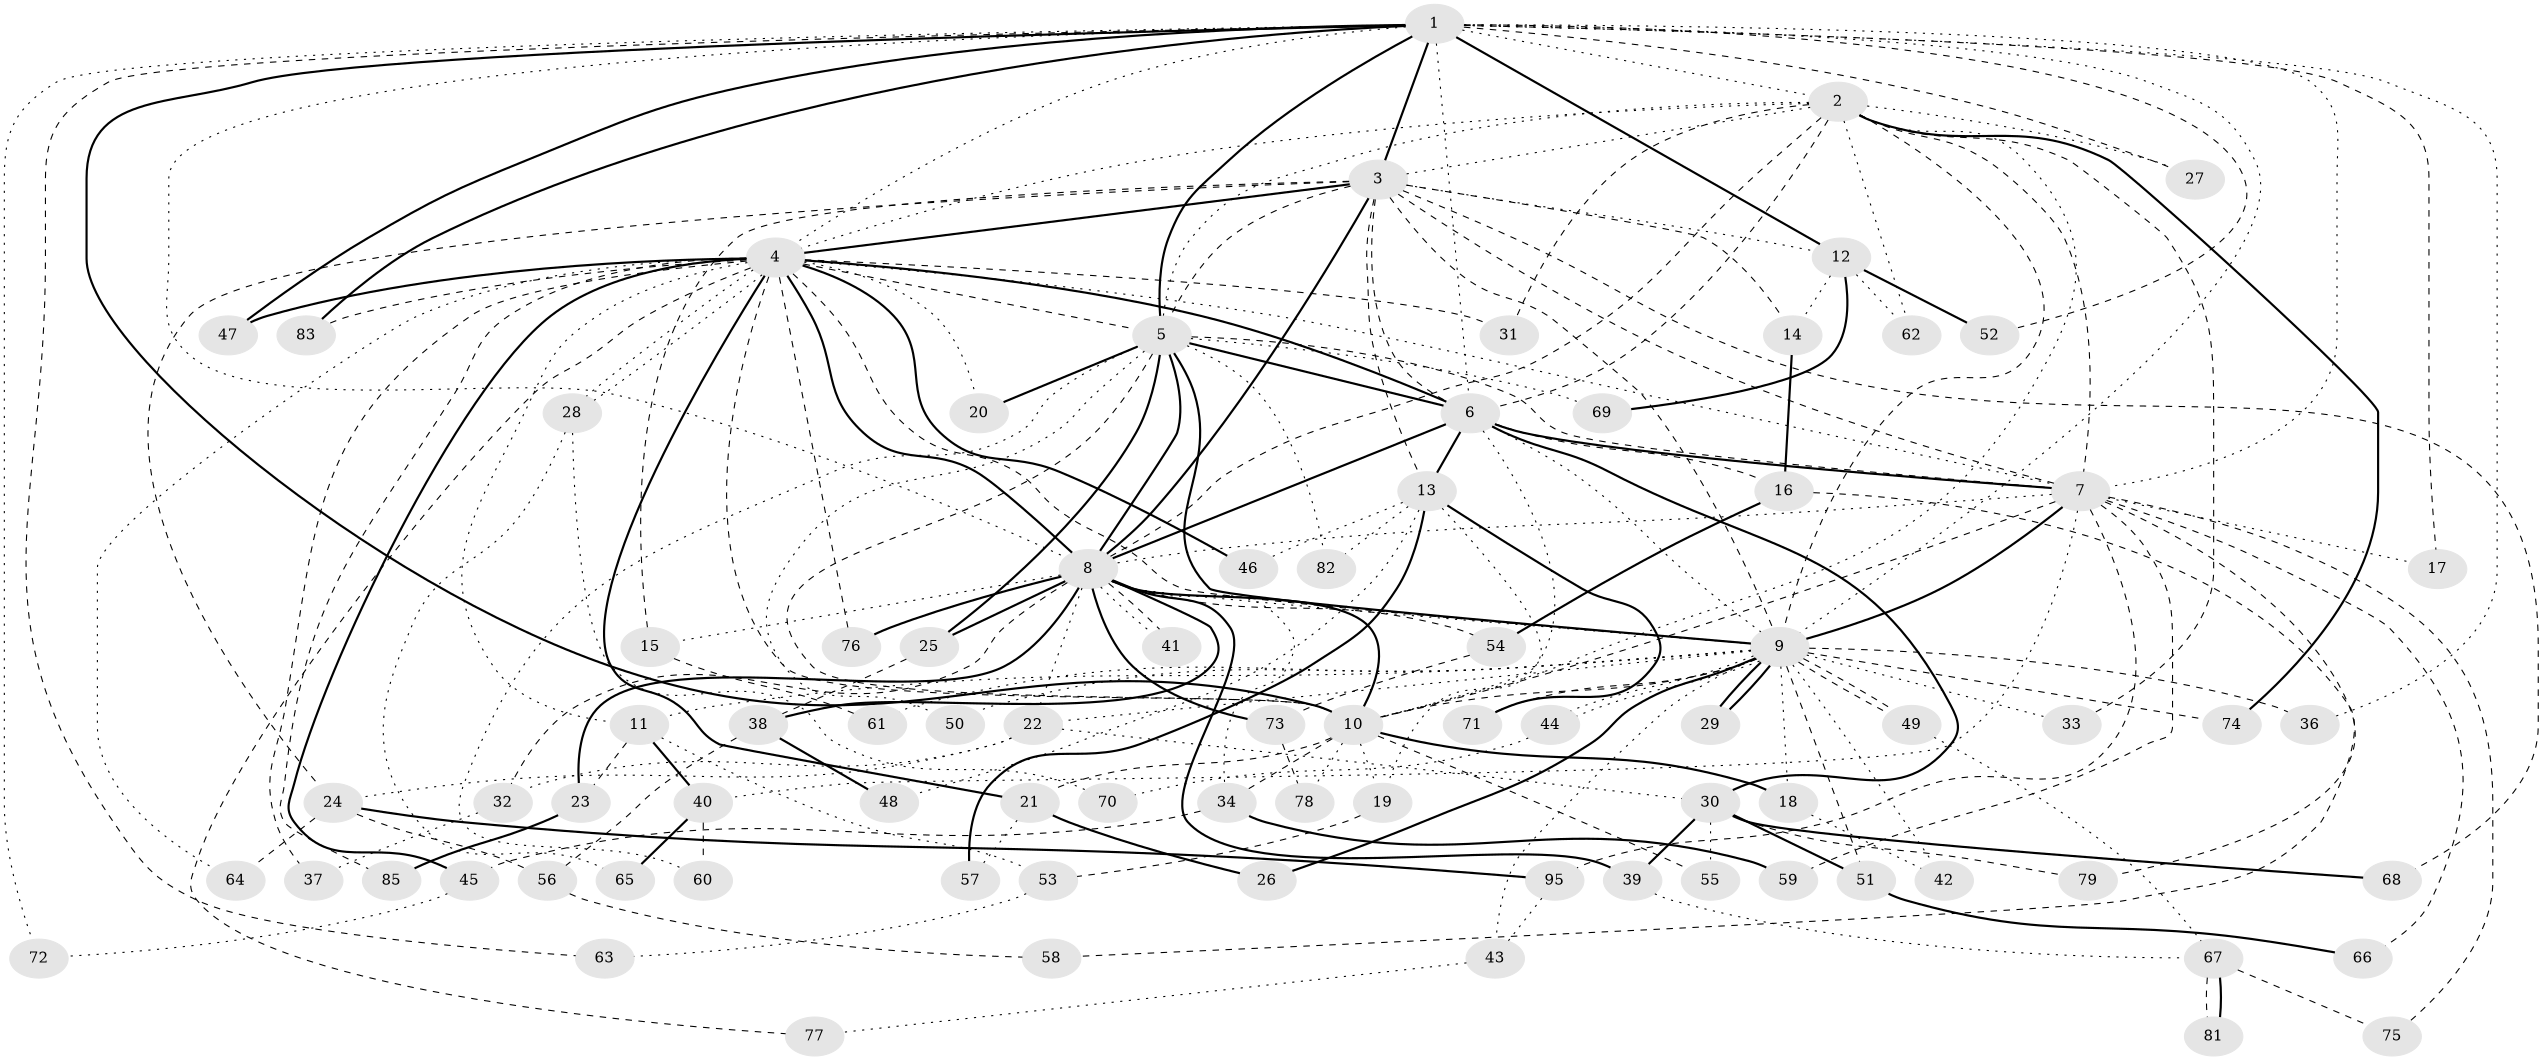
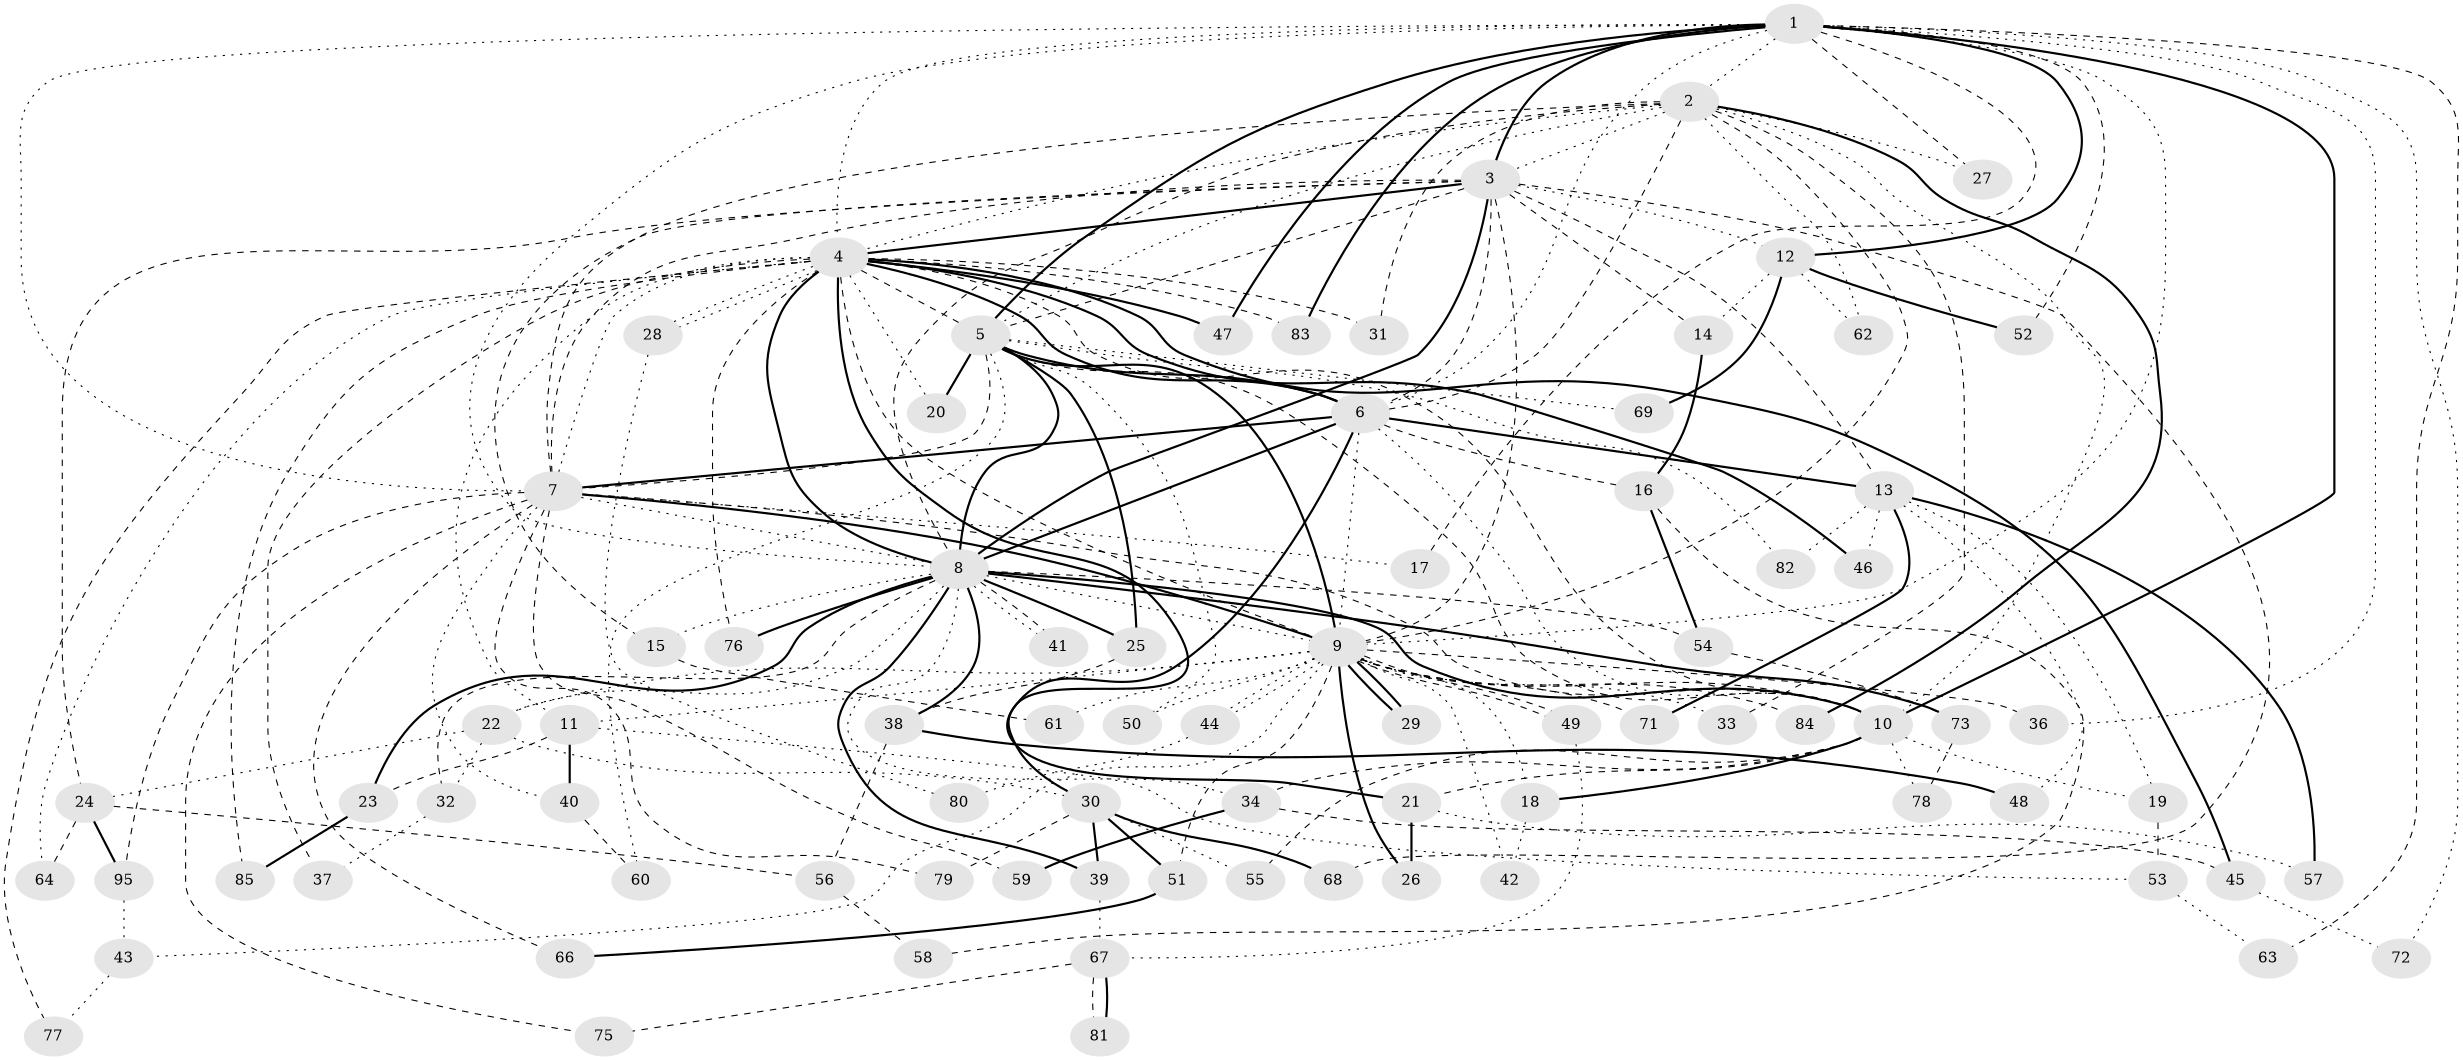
node "74": label "74" -> "84"
node "70": label "70" -> "80"
node "65": removed
